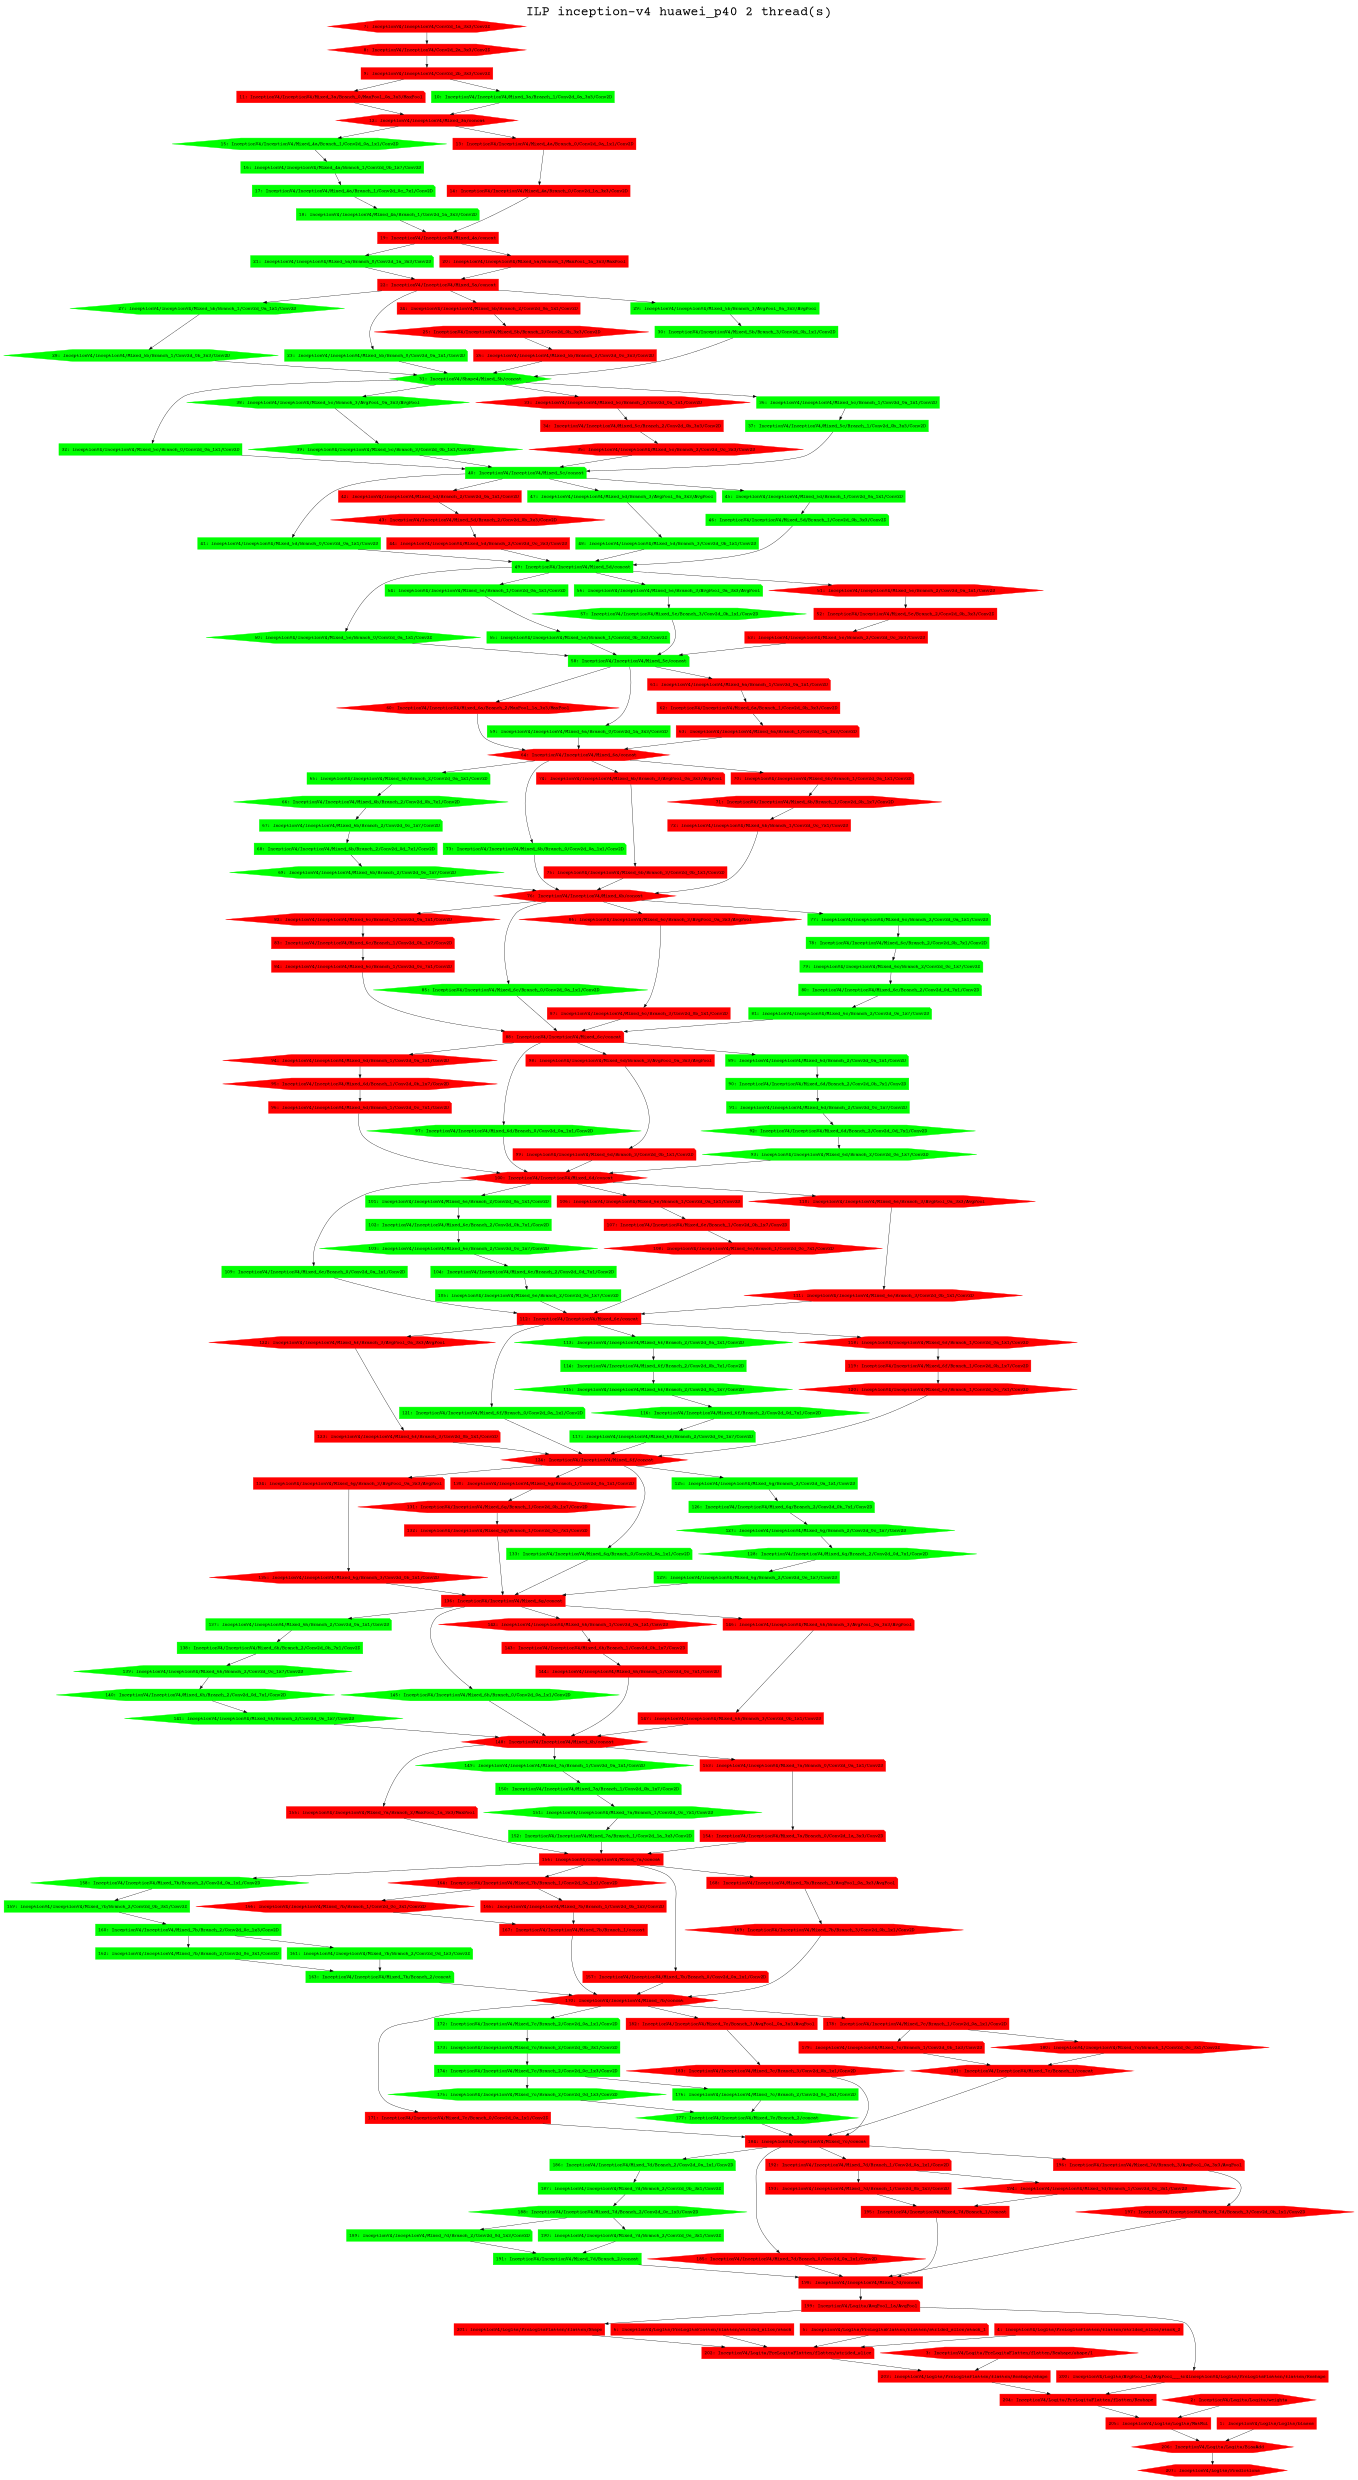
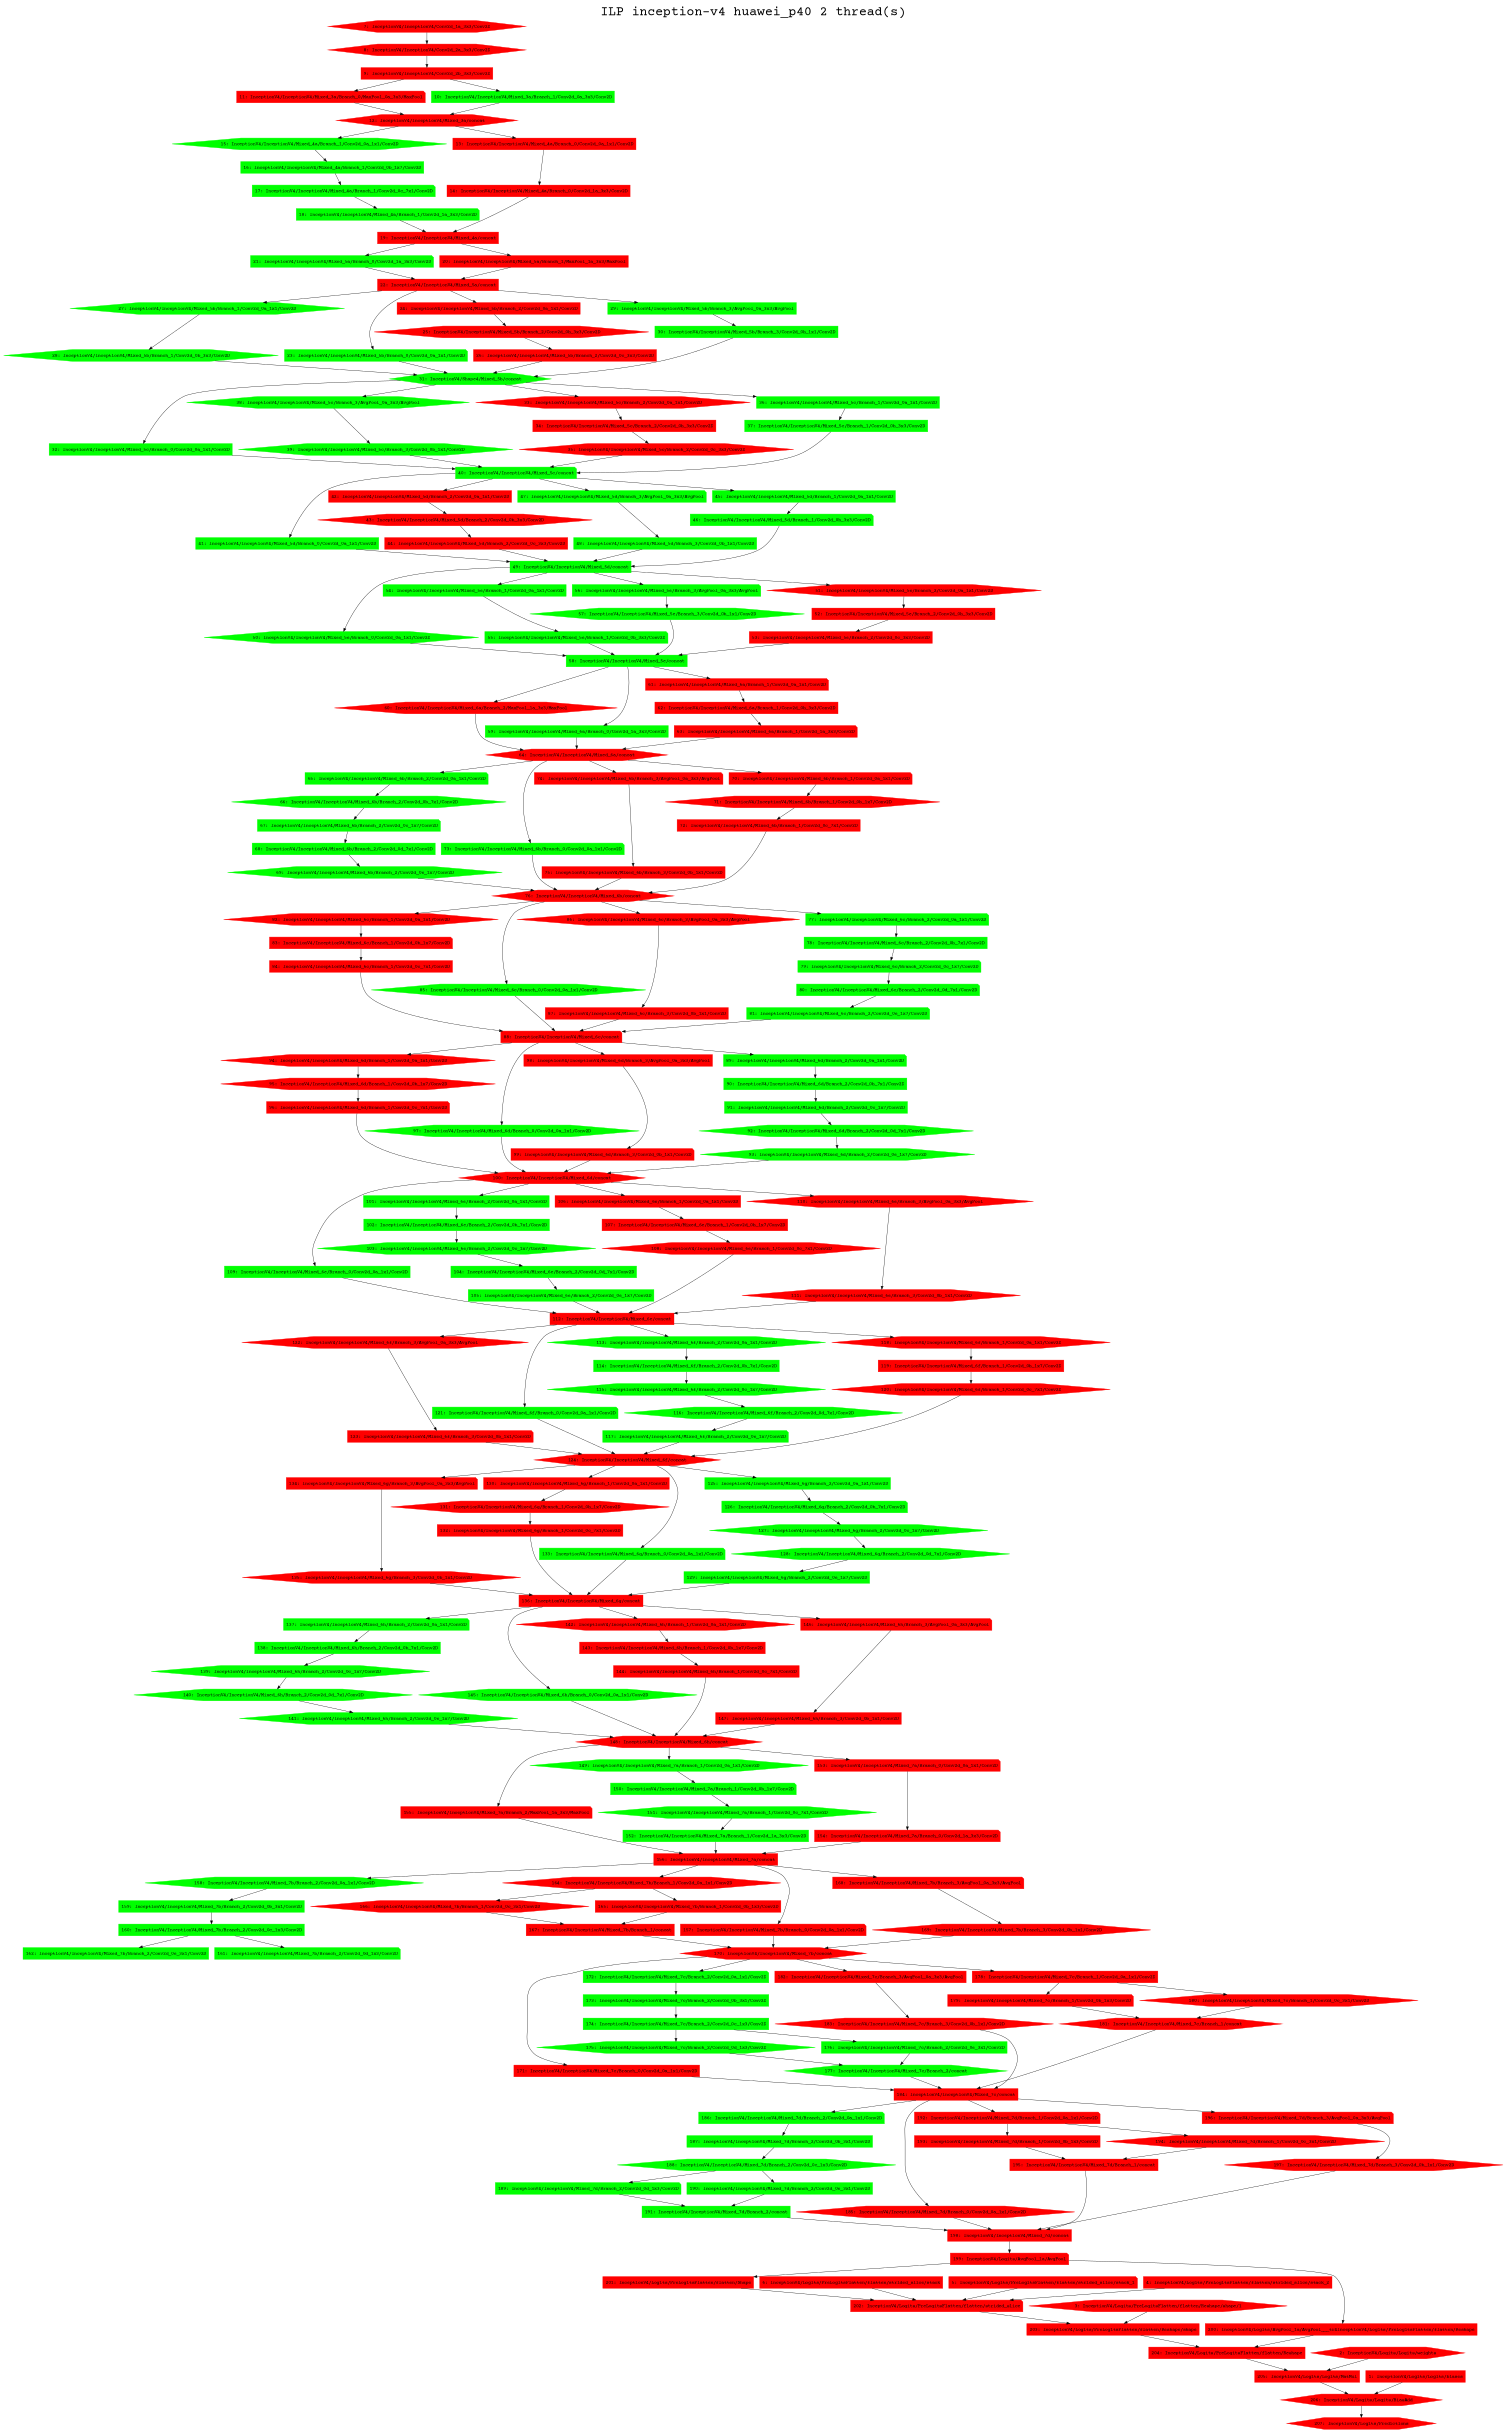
node "58: InceptionV4/InceptionV4/Mixed_5e/concat": shape note -> box
node "163: InceptionV4/InceptionV4/Mixed_7b/Branch_2/concat": removed
